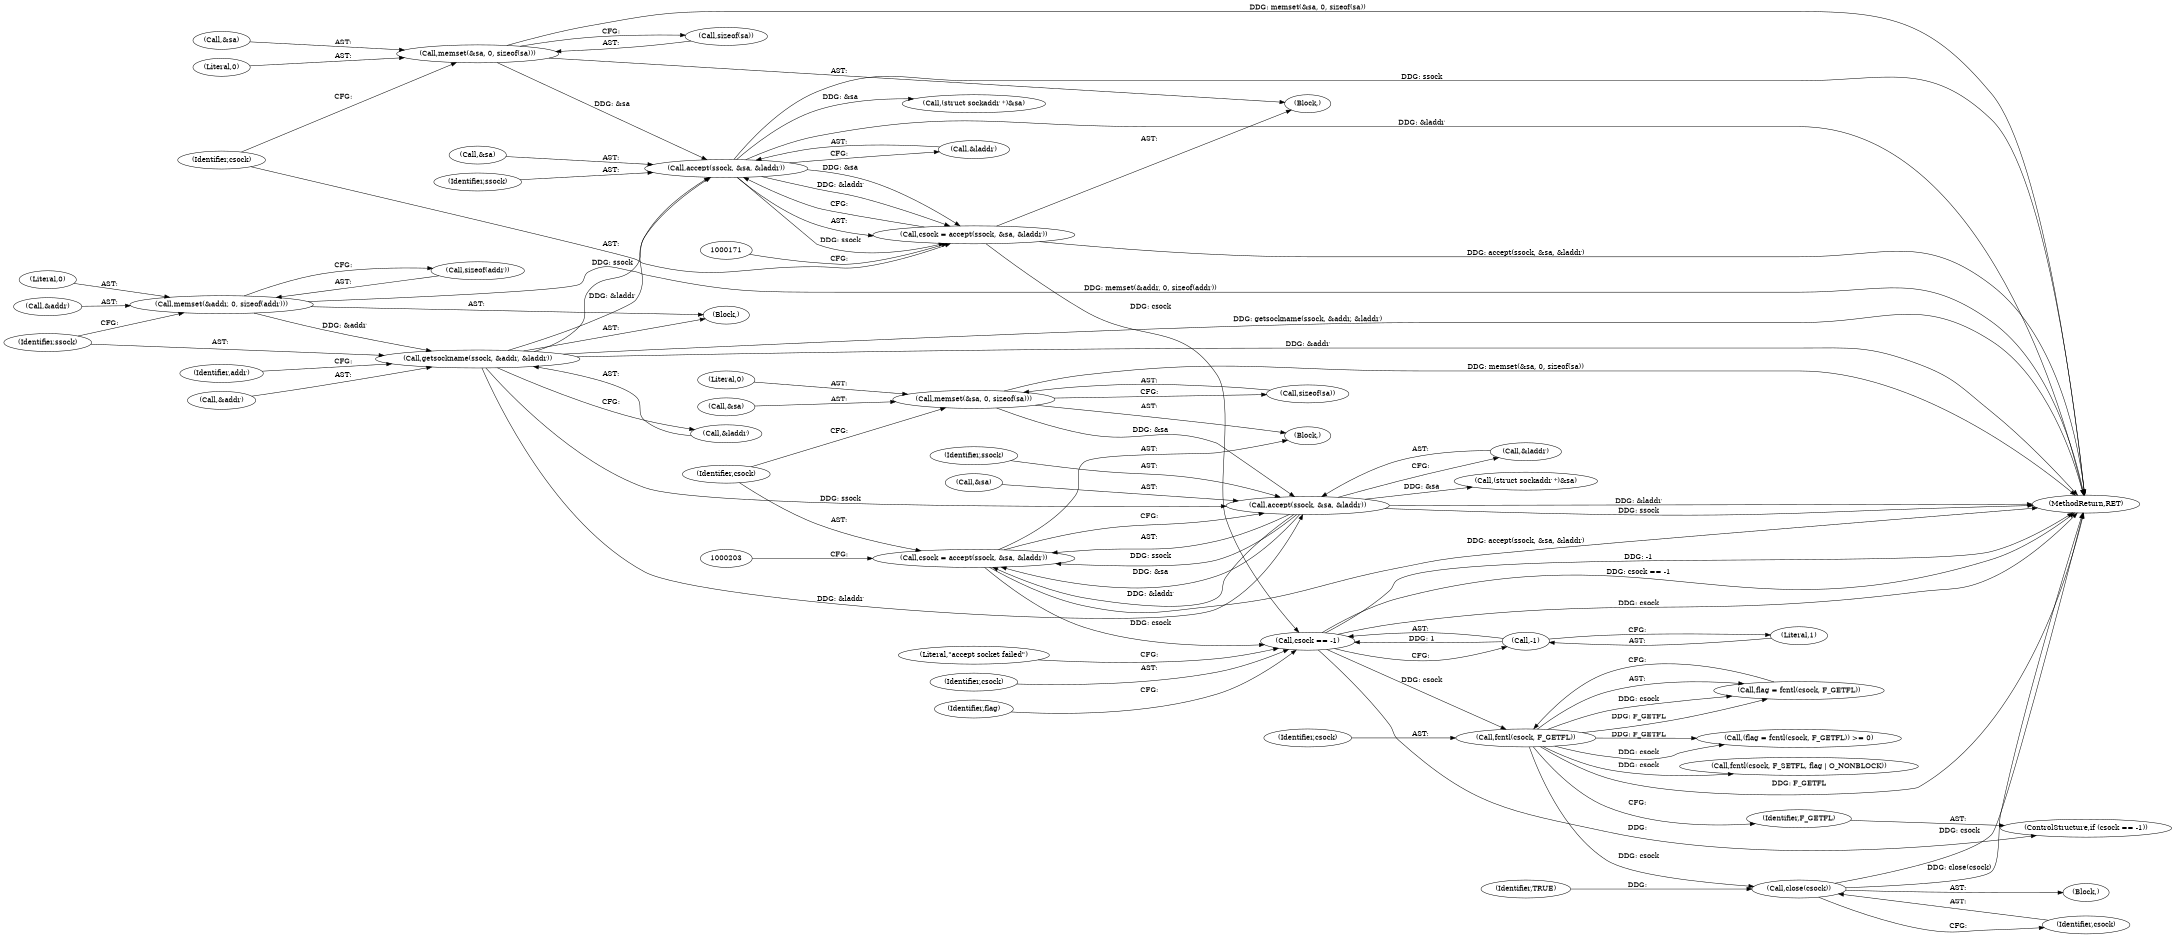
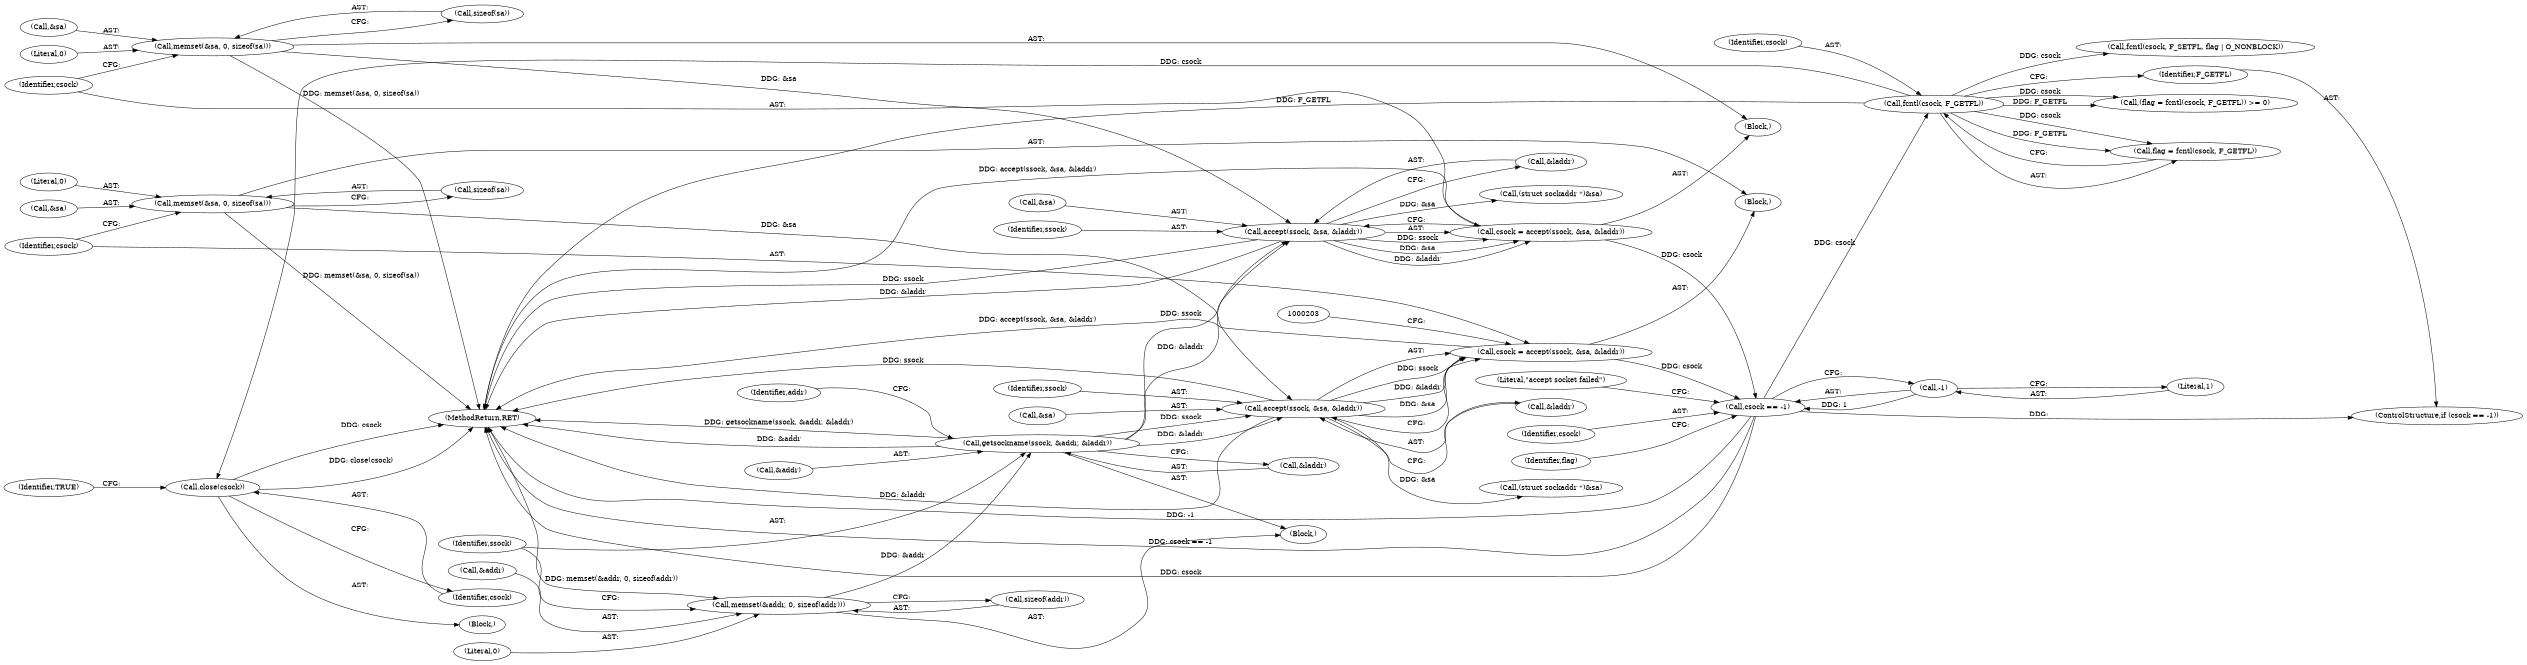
node "1000171": removed
edge "(Call,memset(&addr, 0, sizeof(addr)))" -> "(MethodReturn,RET)": reversed
edge "(Identifier,TRUE)" -> "(Call,close(csock))": label "DDG: " -> "CFG: "
